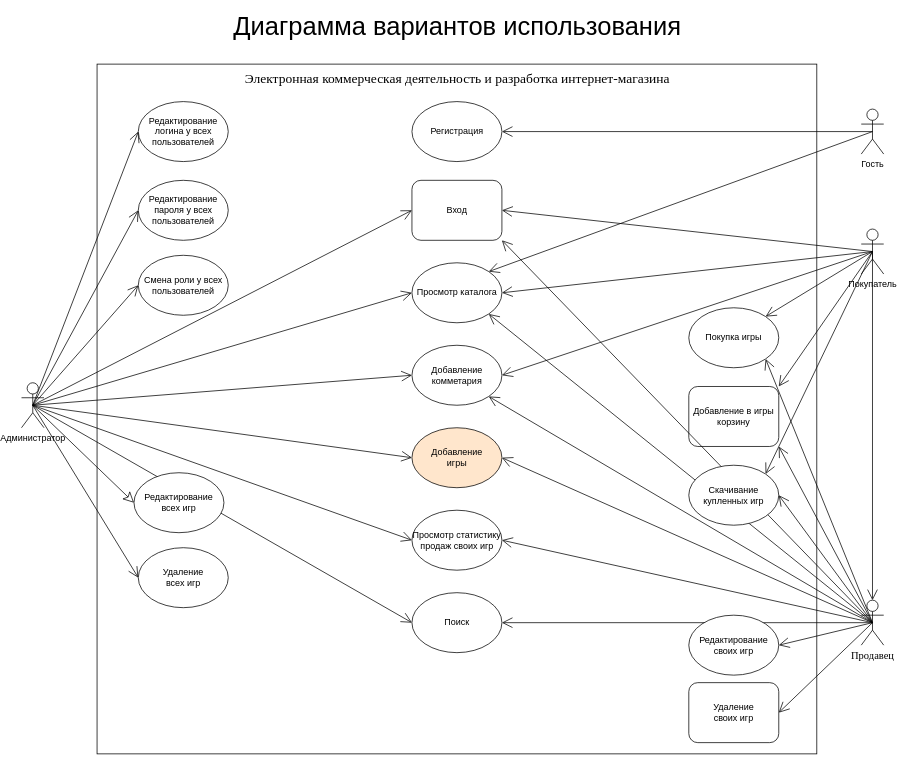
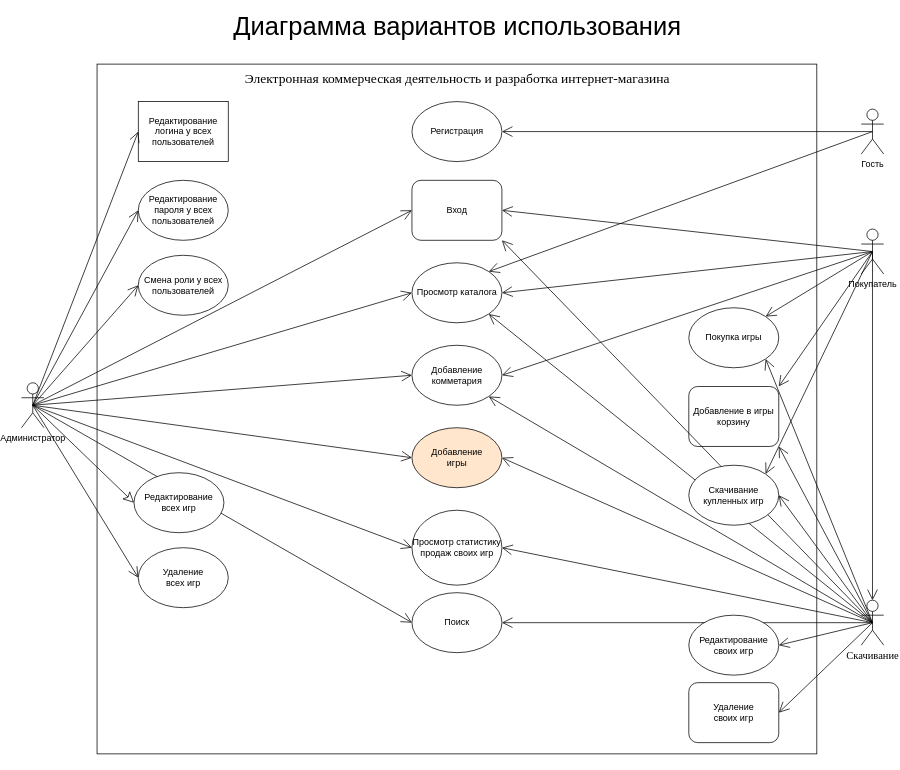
node "Редактирование логина у всех пользователей": shape ellipse -> rectangle
node "Просмотр статистику продаж своих игр": size 90x60 -> 90x75
node "Продавец": label "Продавец" -> "Скачивание"
